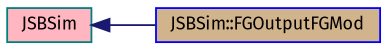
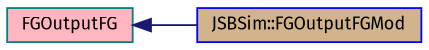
node "JSBSim": label "JSBSim" -> "FGOutputFG"
